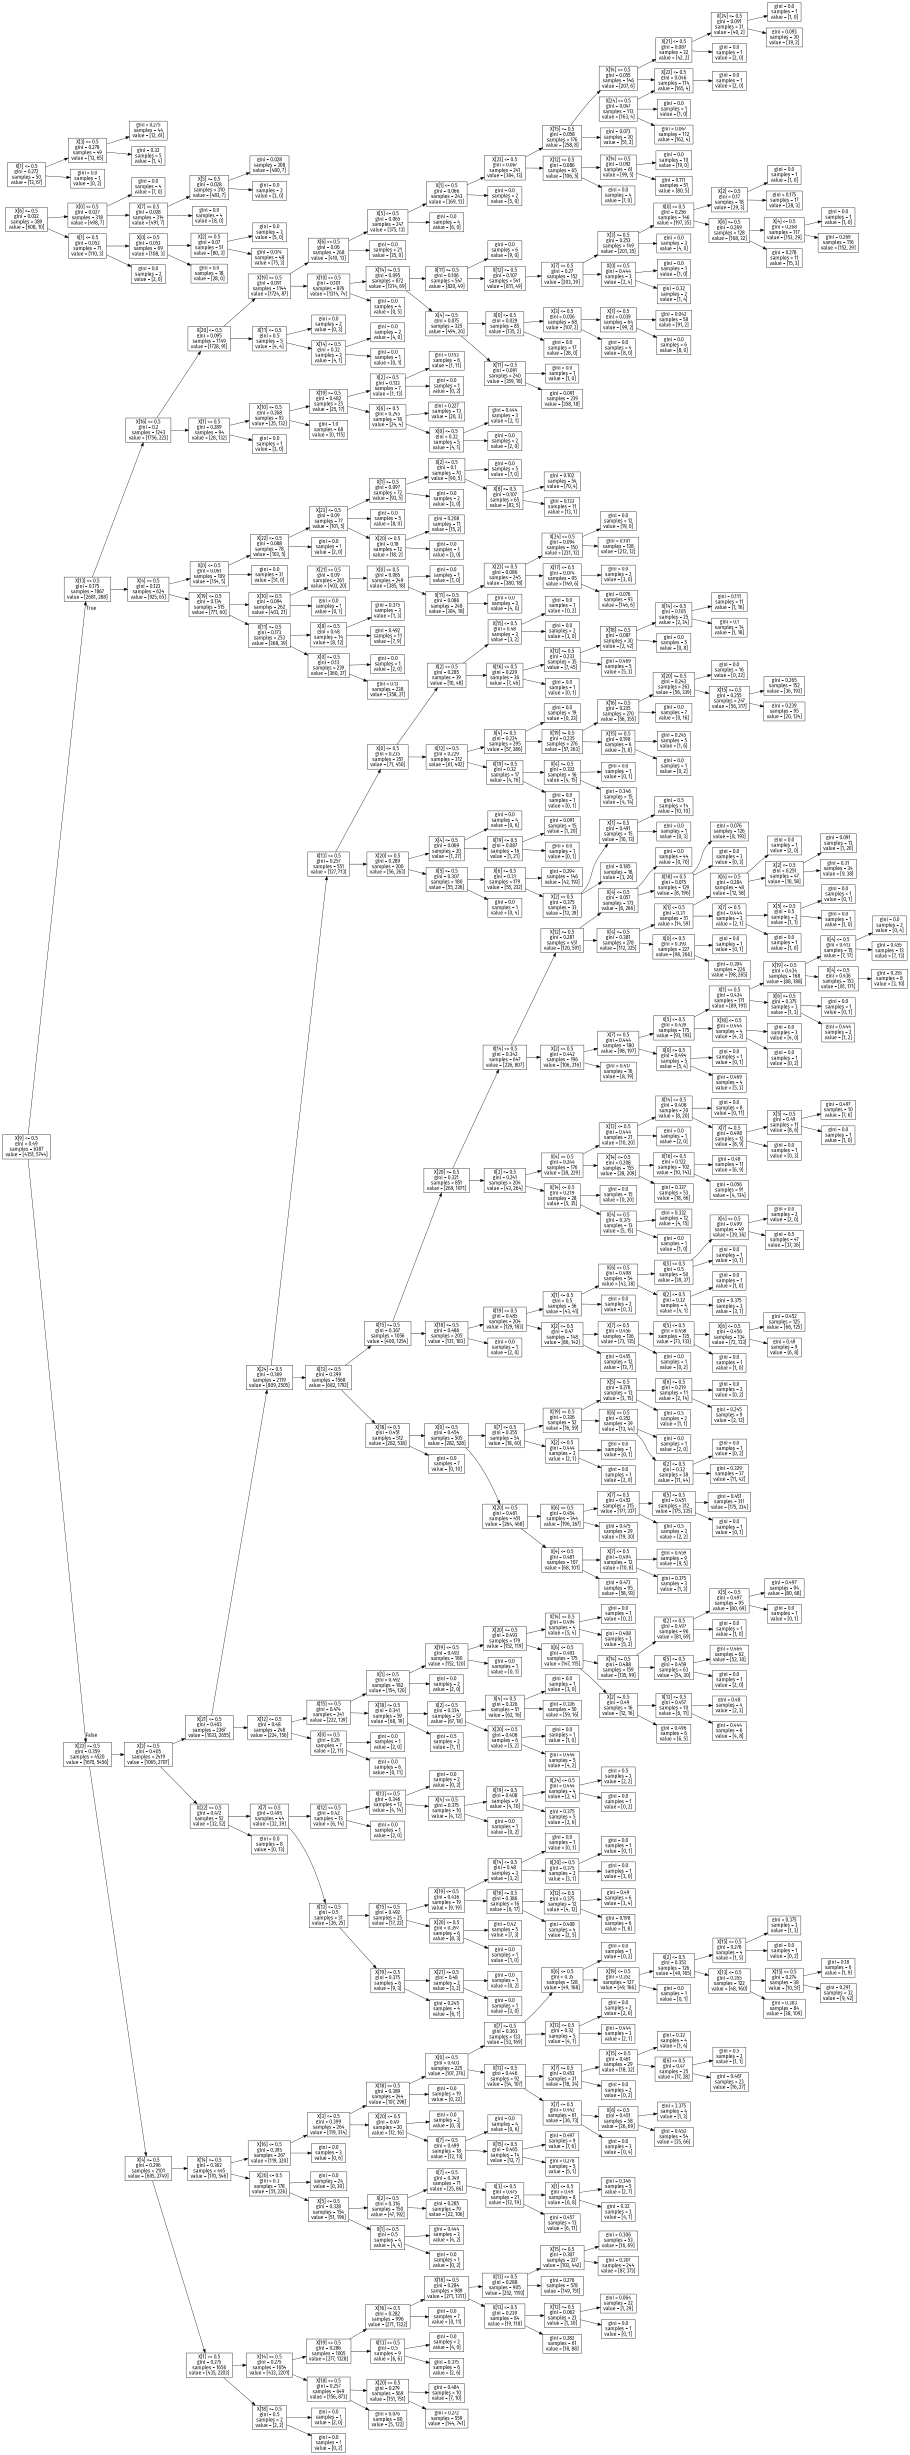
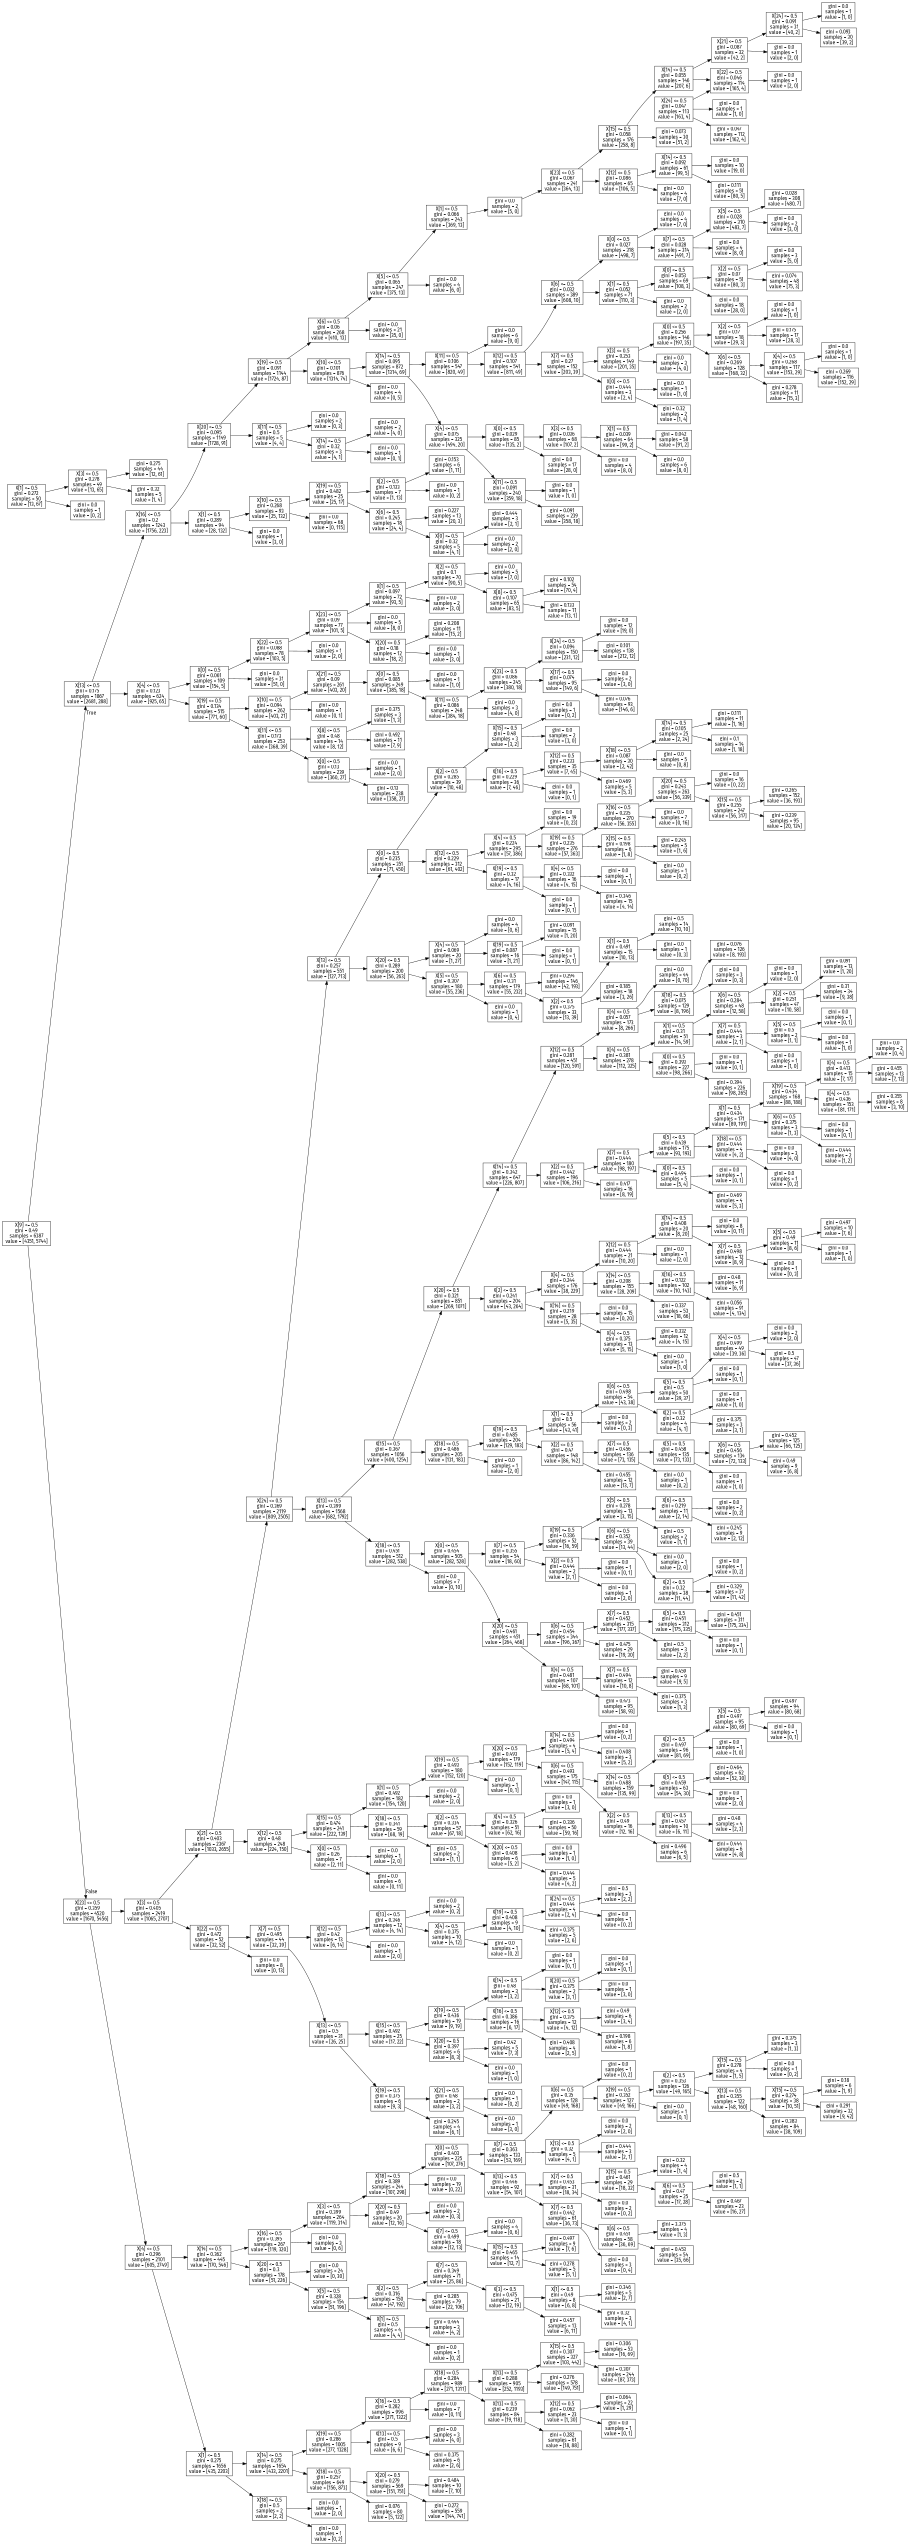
edge "X[1] <= 0.5 gini = 0.066 samples = 243 value = [369, 13]" -> "X[23] <= 0.5 gini = 0.067 samples = 241 value = [364, 13]": now "gini = 0.0 samples = 2 value = [5, 0]" -> "X[23] <= 0.5 gini = 0.067 samples = 241 value = [364, 13]"
edge "X[12] <= 0.5 gini = 0.107 samples = 541 value = [811, 49]" -> "X[6] <= 0.5 gini = 0.032 samples = 389 value = [608, 10]": added
node "gini = 1.0 samples = 68 value = [0, 115]": label "gini = 1.0 samples = 68 value = [0, 115]" -> "gini = 0.0 samples = 68 value = [0, 115]"
